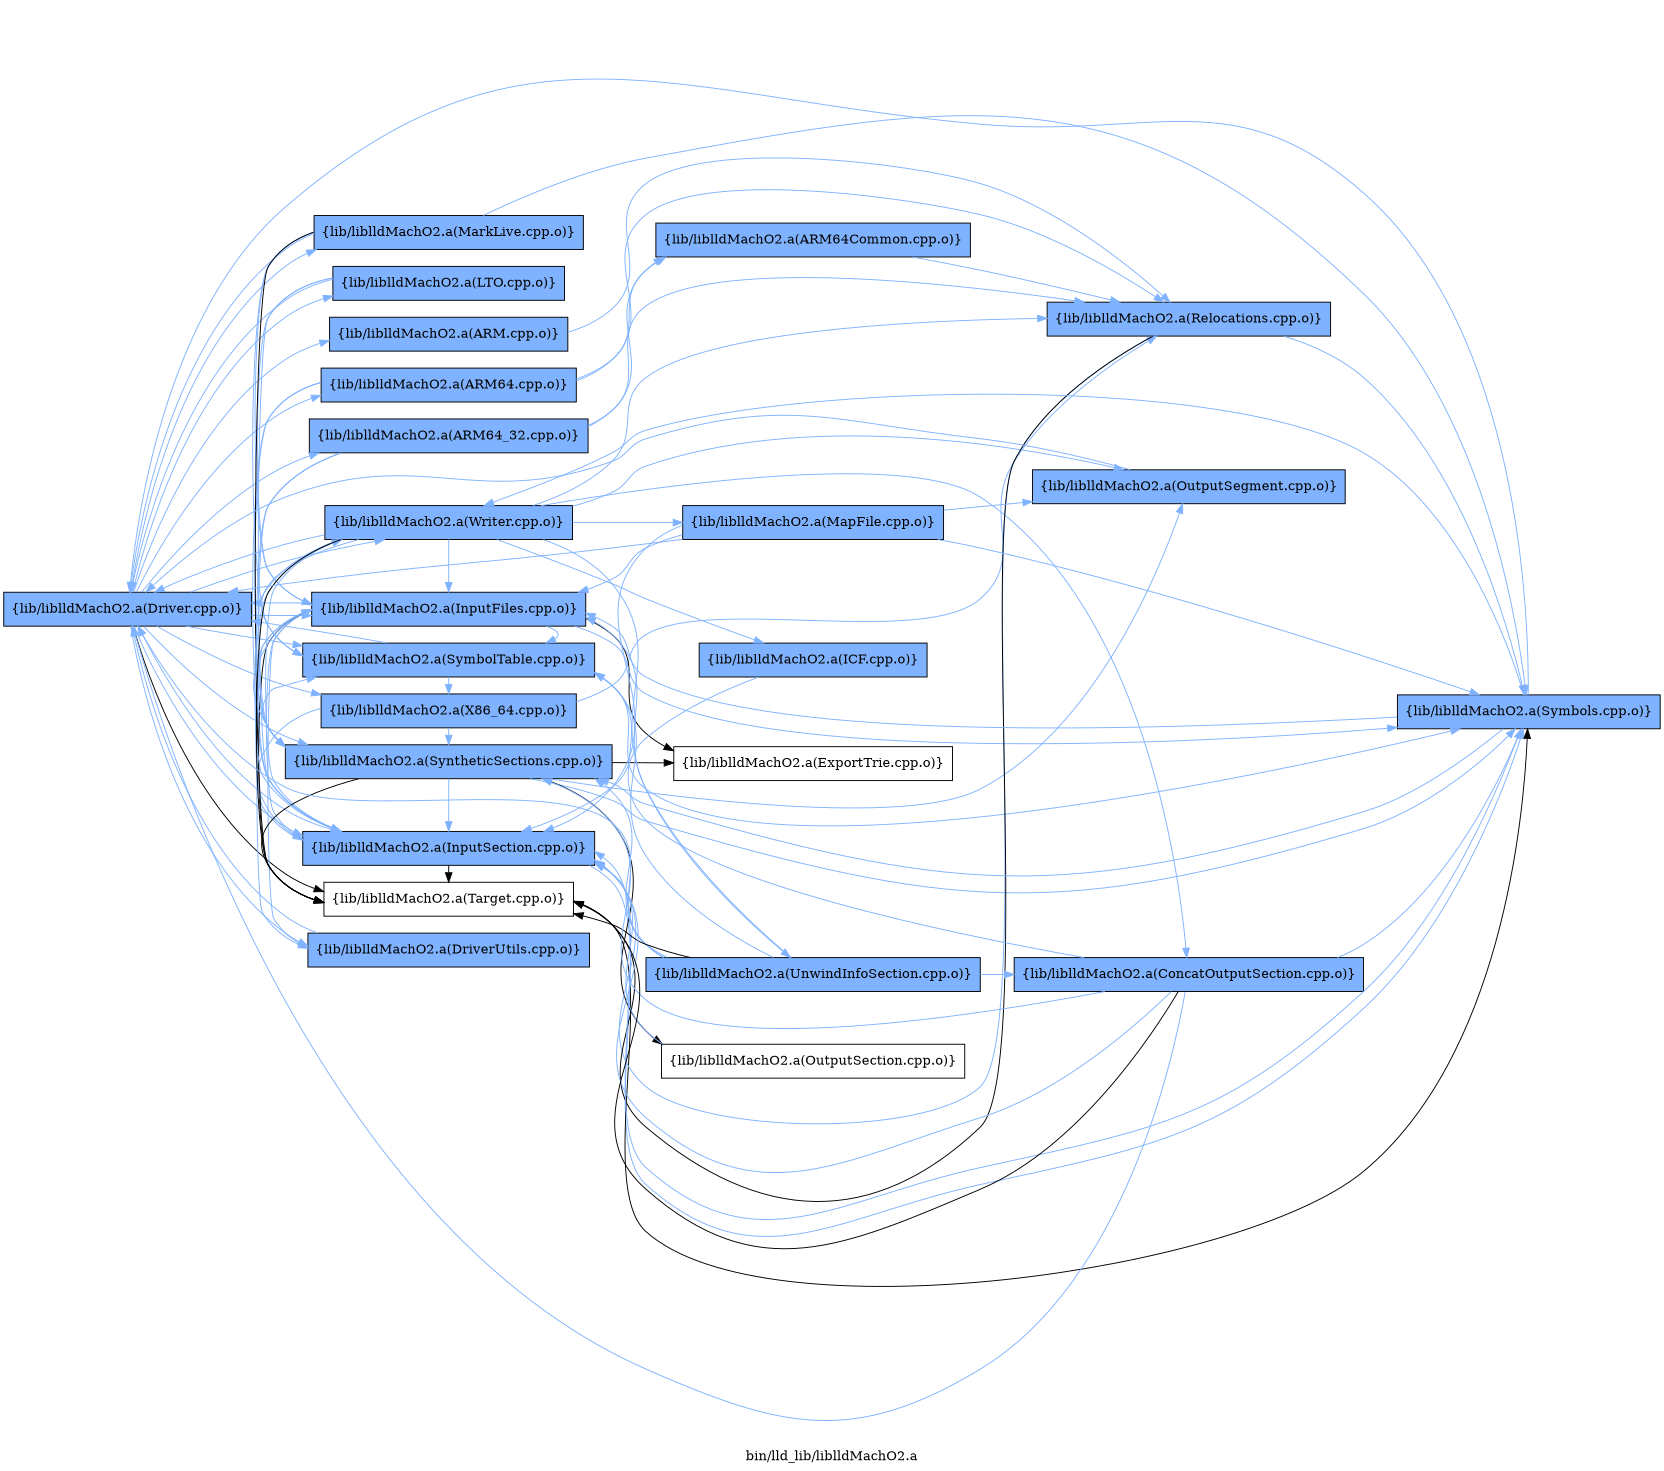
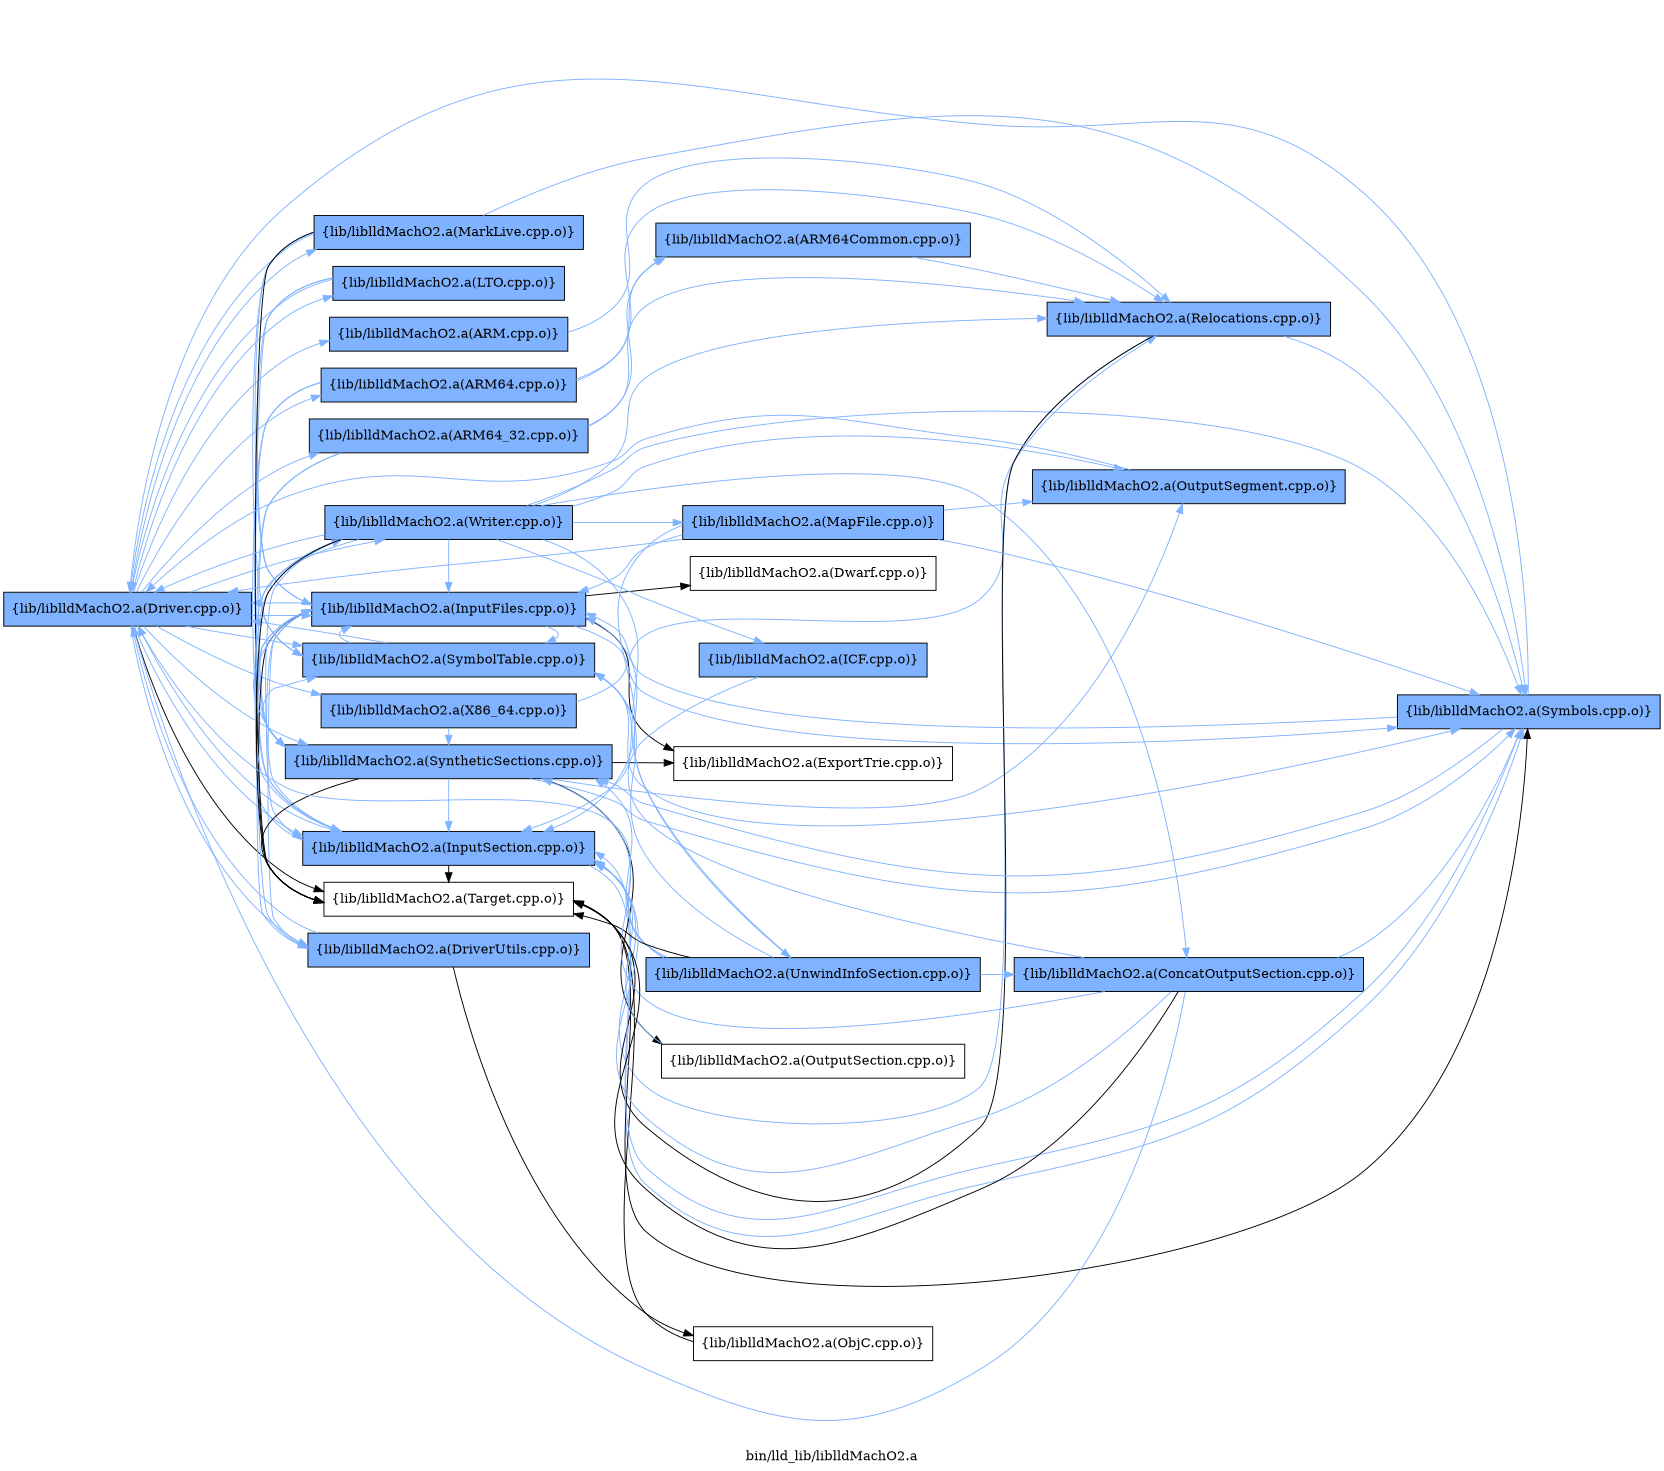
edge "{lib/liblldMachO2.a(Symbols.cpp.o)}" -> "{lib/liblldMachO2.a(Writer.cpp.o)}": reversed
edge "{lib/liblldMachO2.a(LTO.cpp.o)}" -> "{lib/liblldMachO2.a(InputSection.cpp.o)}": now "{lib/liblldMachO2.a(LTO.cpp.o)}" -> "{lib/liblldMachO2.a(DriverUtils.cpp.o)}"
node "{lib/liblldMachO2.a(Dwarf.cpp.o)}": added
edge "{lib/liblldMachO2.a(SymbolTable.cpp.o)}" -> "{lib/liblldMachO2.a(X86_64.cpp.o)}": now "{lib/liblldMachO2.a(SymbolTable.cpp.o)}" -> "{lib/liblldMachO2.a(InputFiles.cpp.o)}"
edge "{lib/liblldMachO2.a(X86_64.cpp.o)}" -> "{lib/liblldMachO2.a(InputSection.cpp.o)}": removed
node "{lib/liblldMachO2.a(ObjC.cpp.o)}": added
